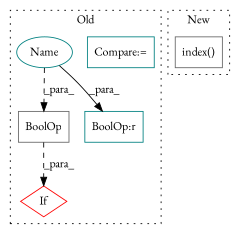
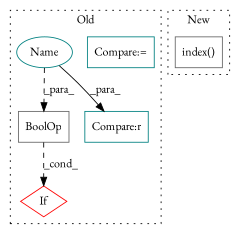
node "BoolOp:r": label "BoolOp:r" -> "Compare:r"
edge "BoolOp" -> "If": label "_para_" -> "_cond_"
